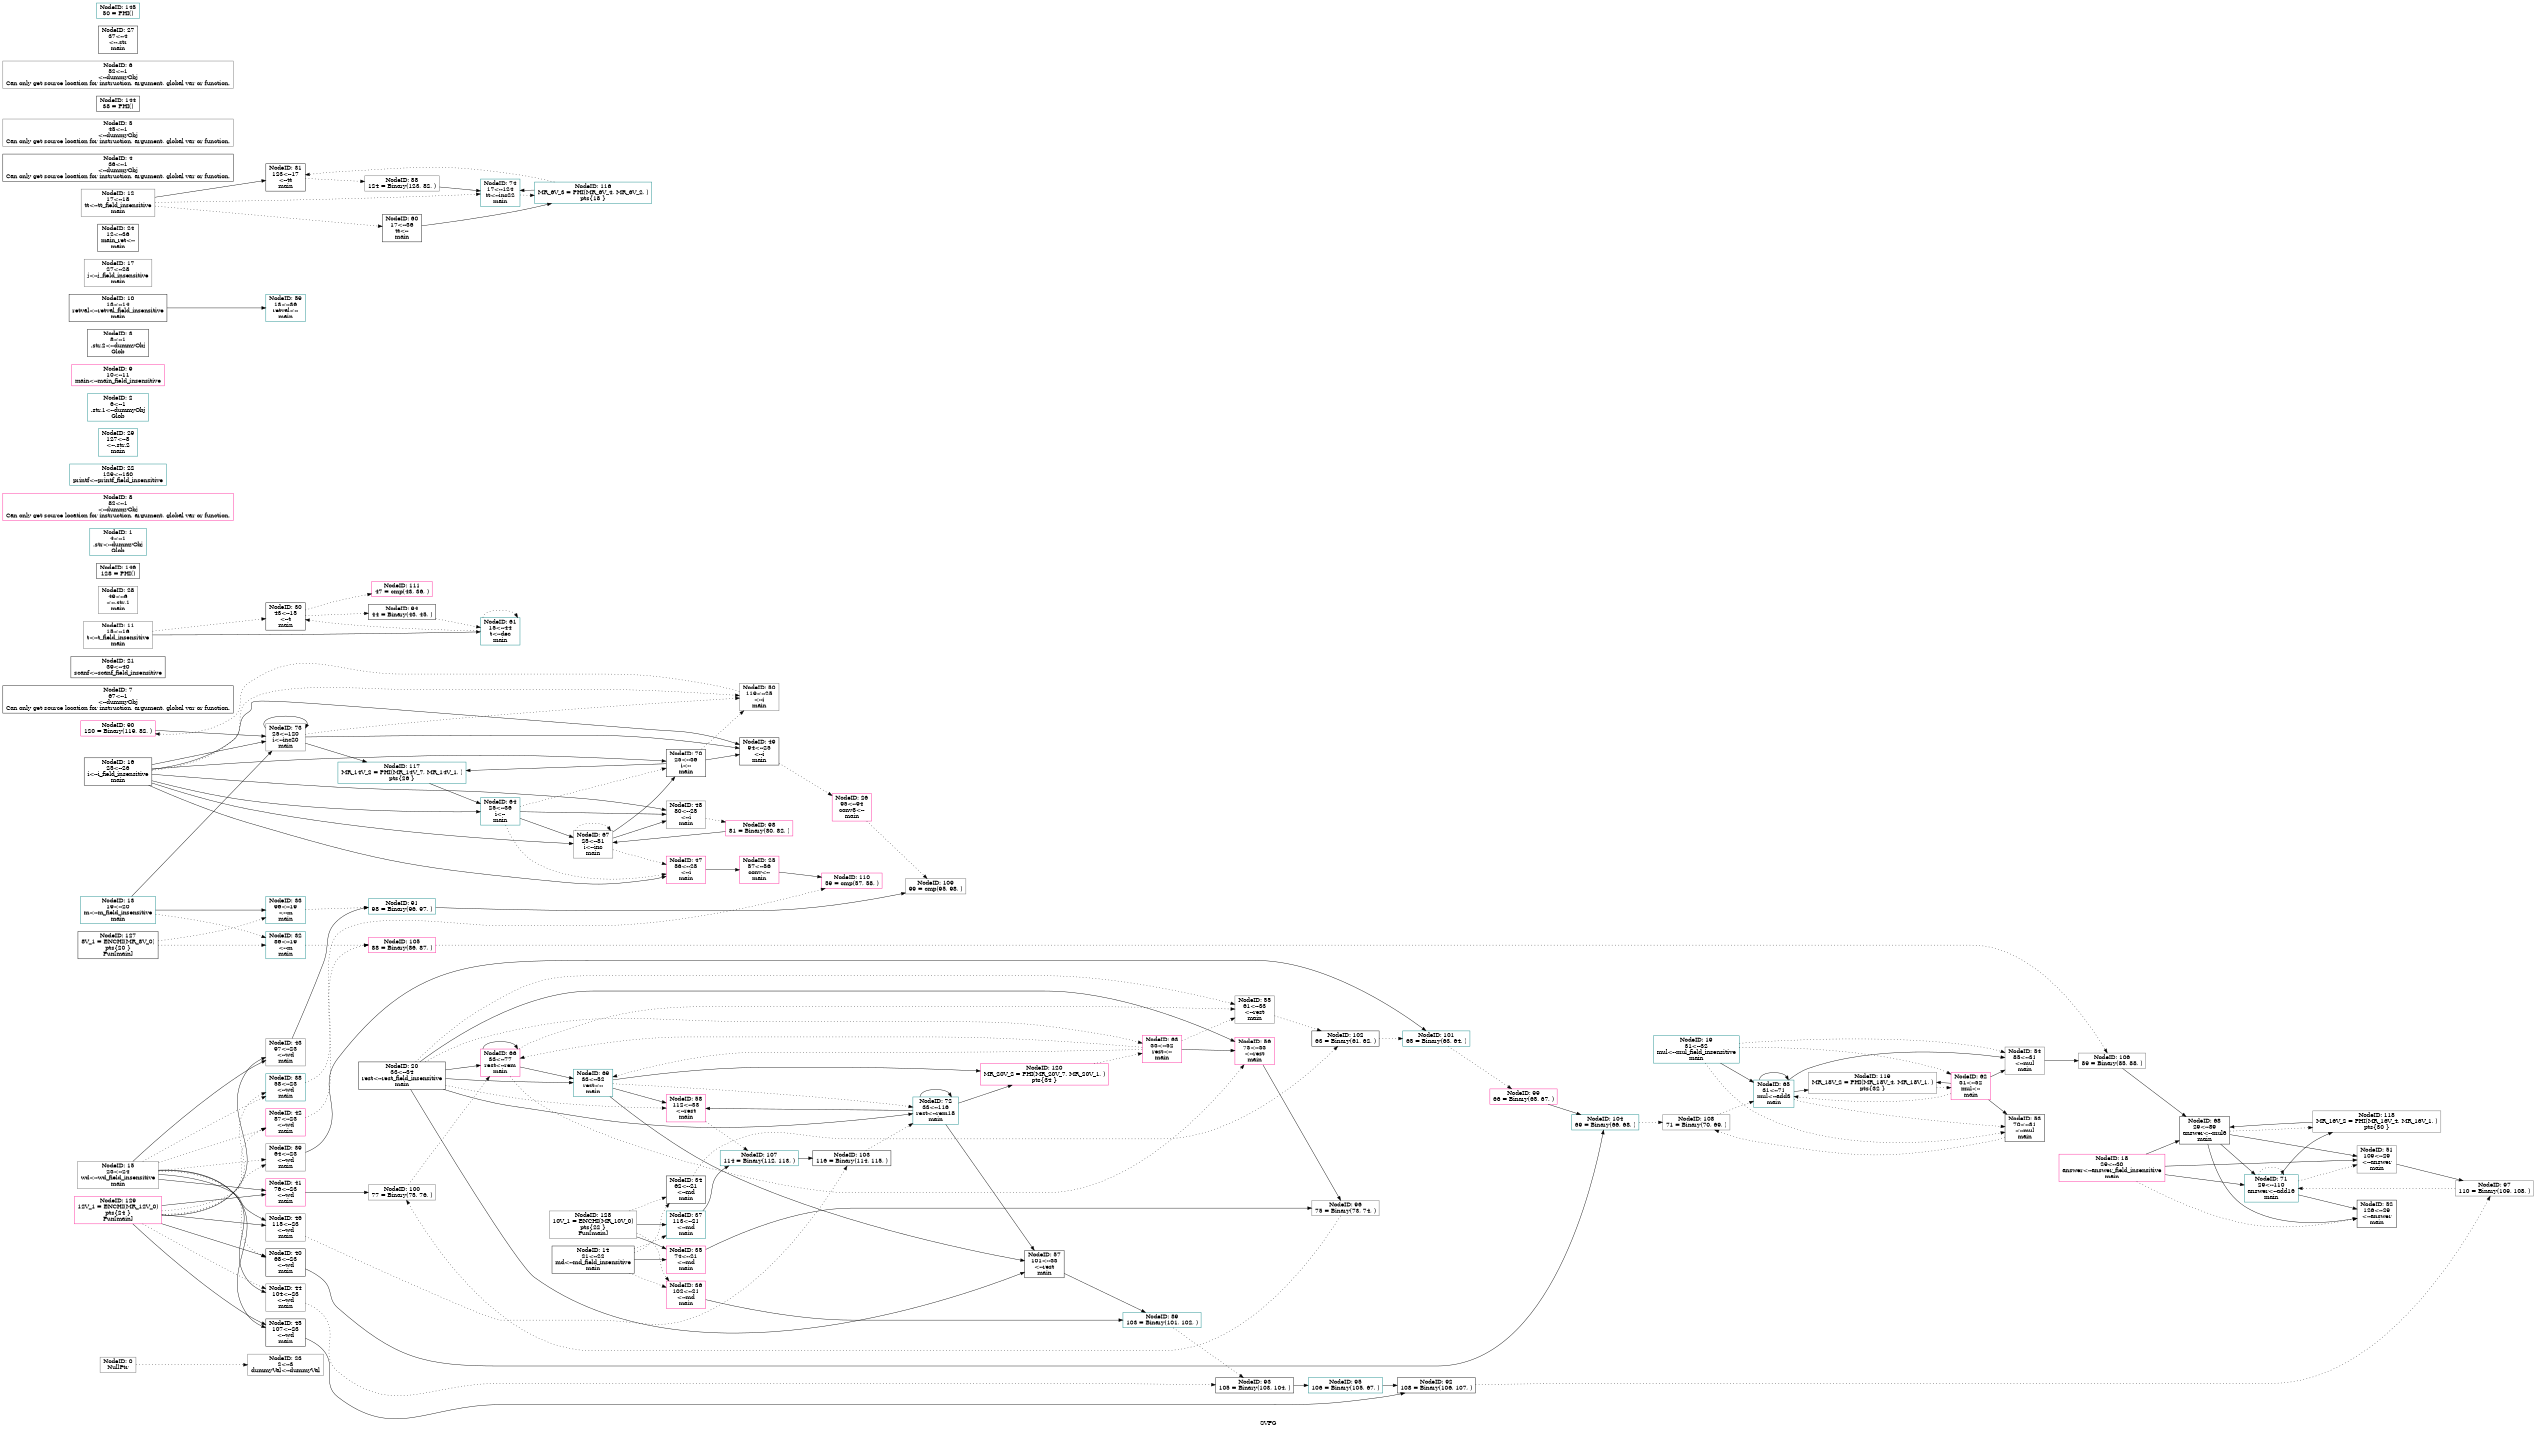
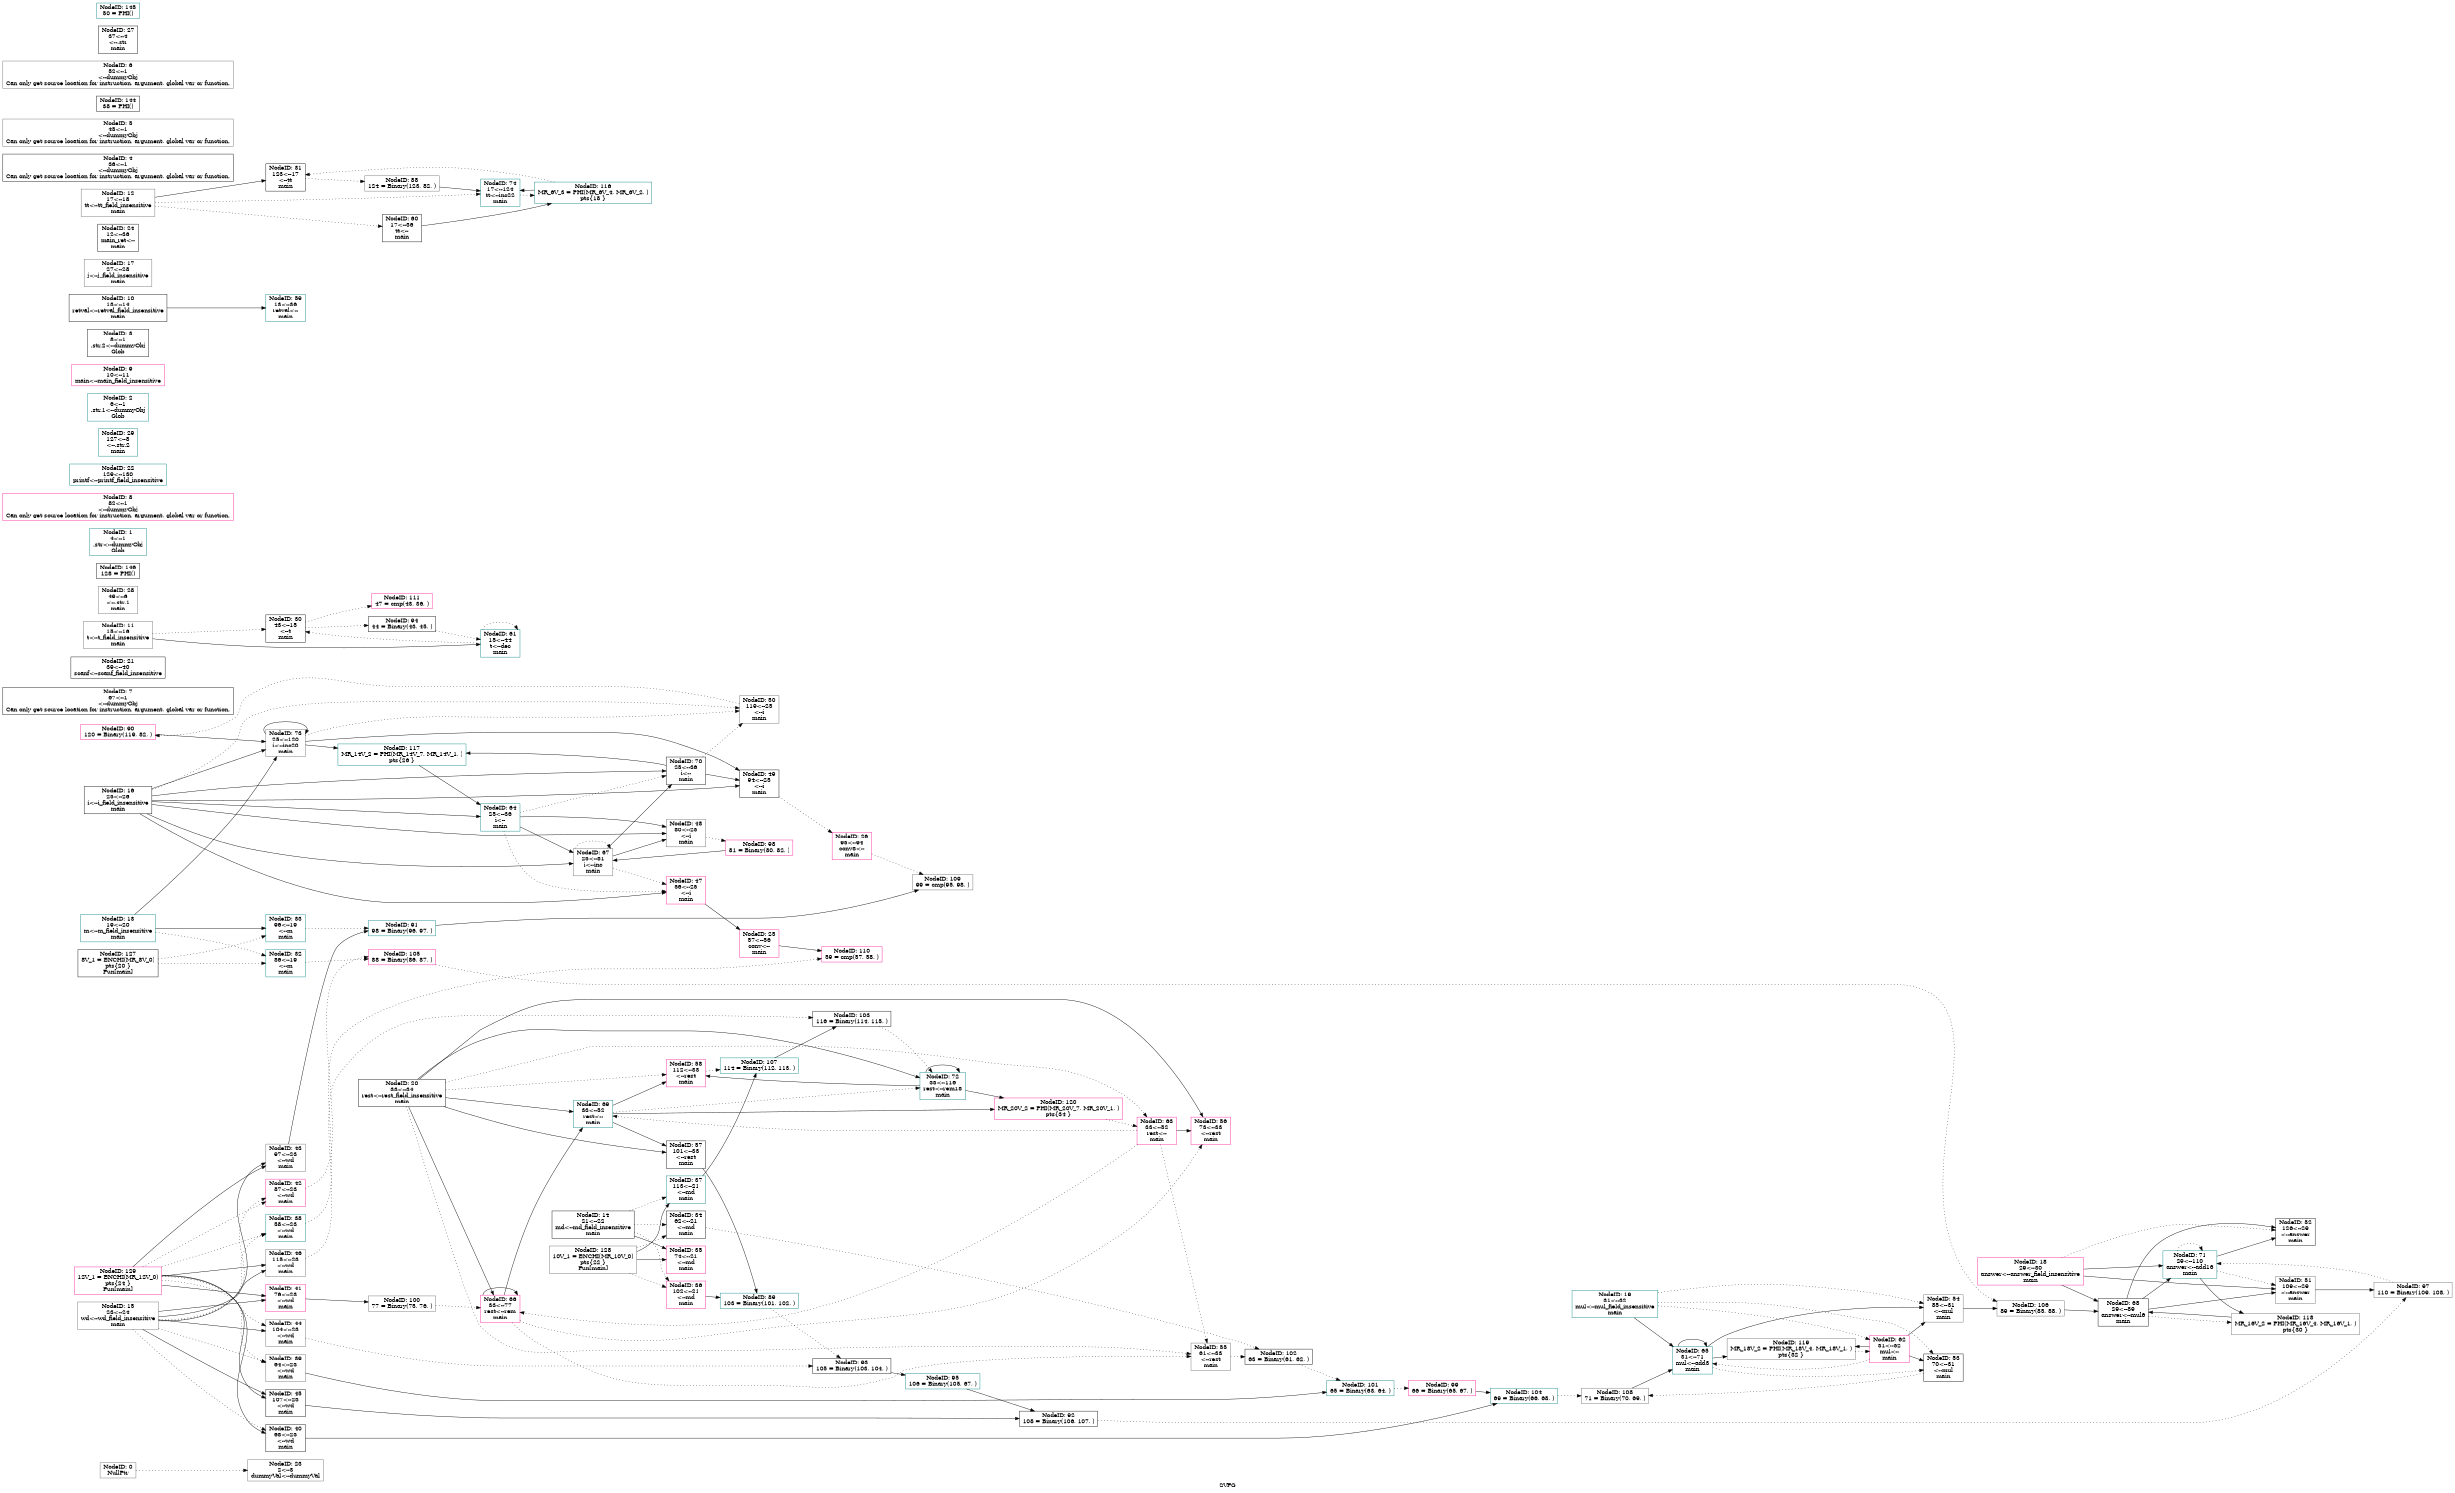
edge "NodeID: 108" -> "NodeID: 65": style dotted -> solid
edge "NodeID: 72" -> "NodeID: 57": removed
node "NodeID: 96": removed
